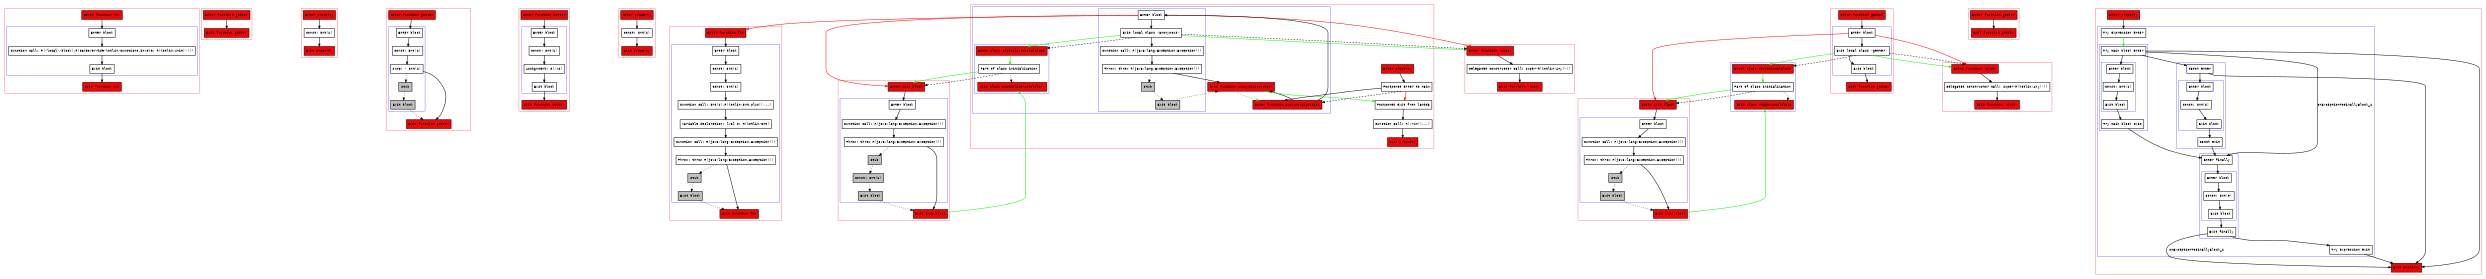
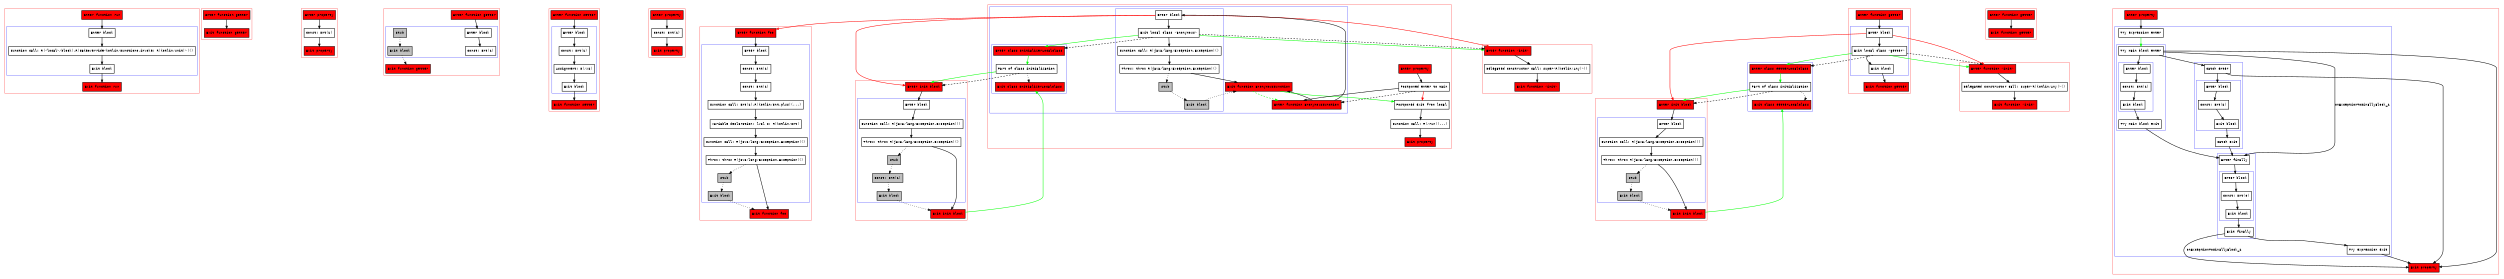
node "Jump: ^ Int(1)": removed
node "Postponed exit from lambda": label "Postponed exit from lambda" -> "Postponed exit from local"
